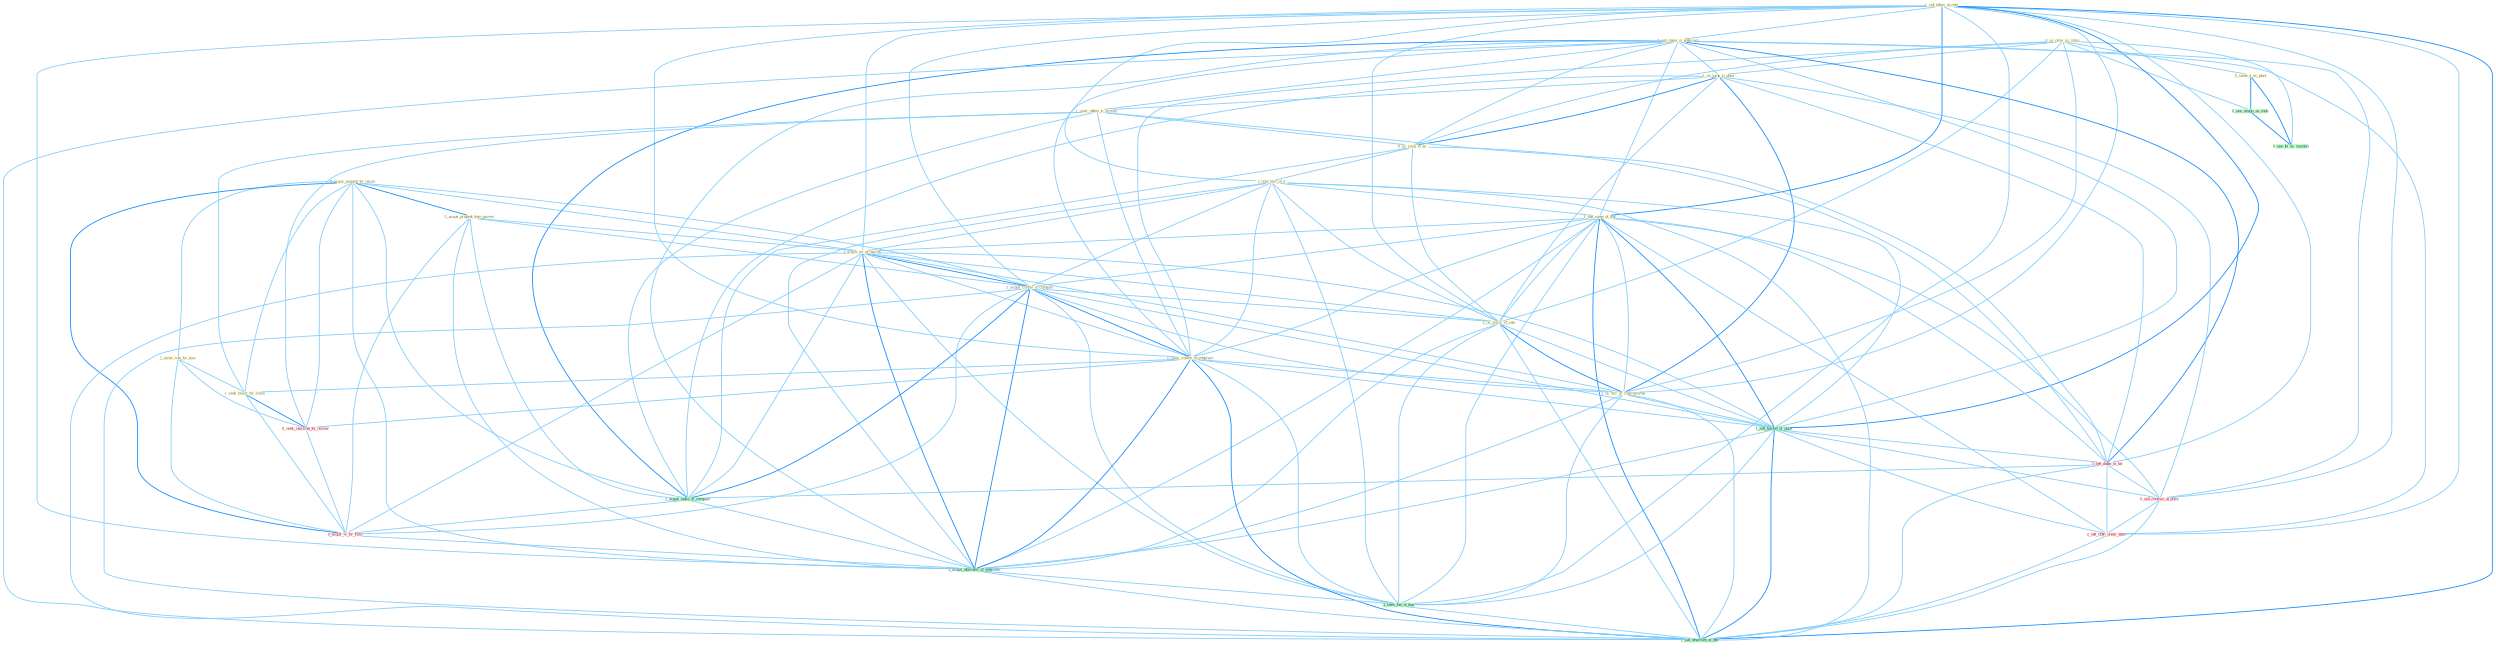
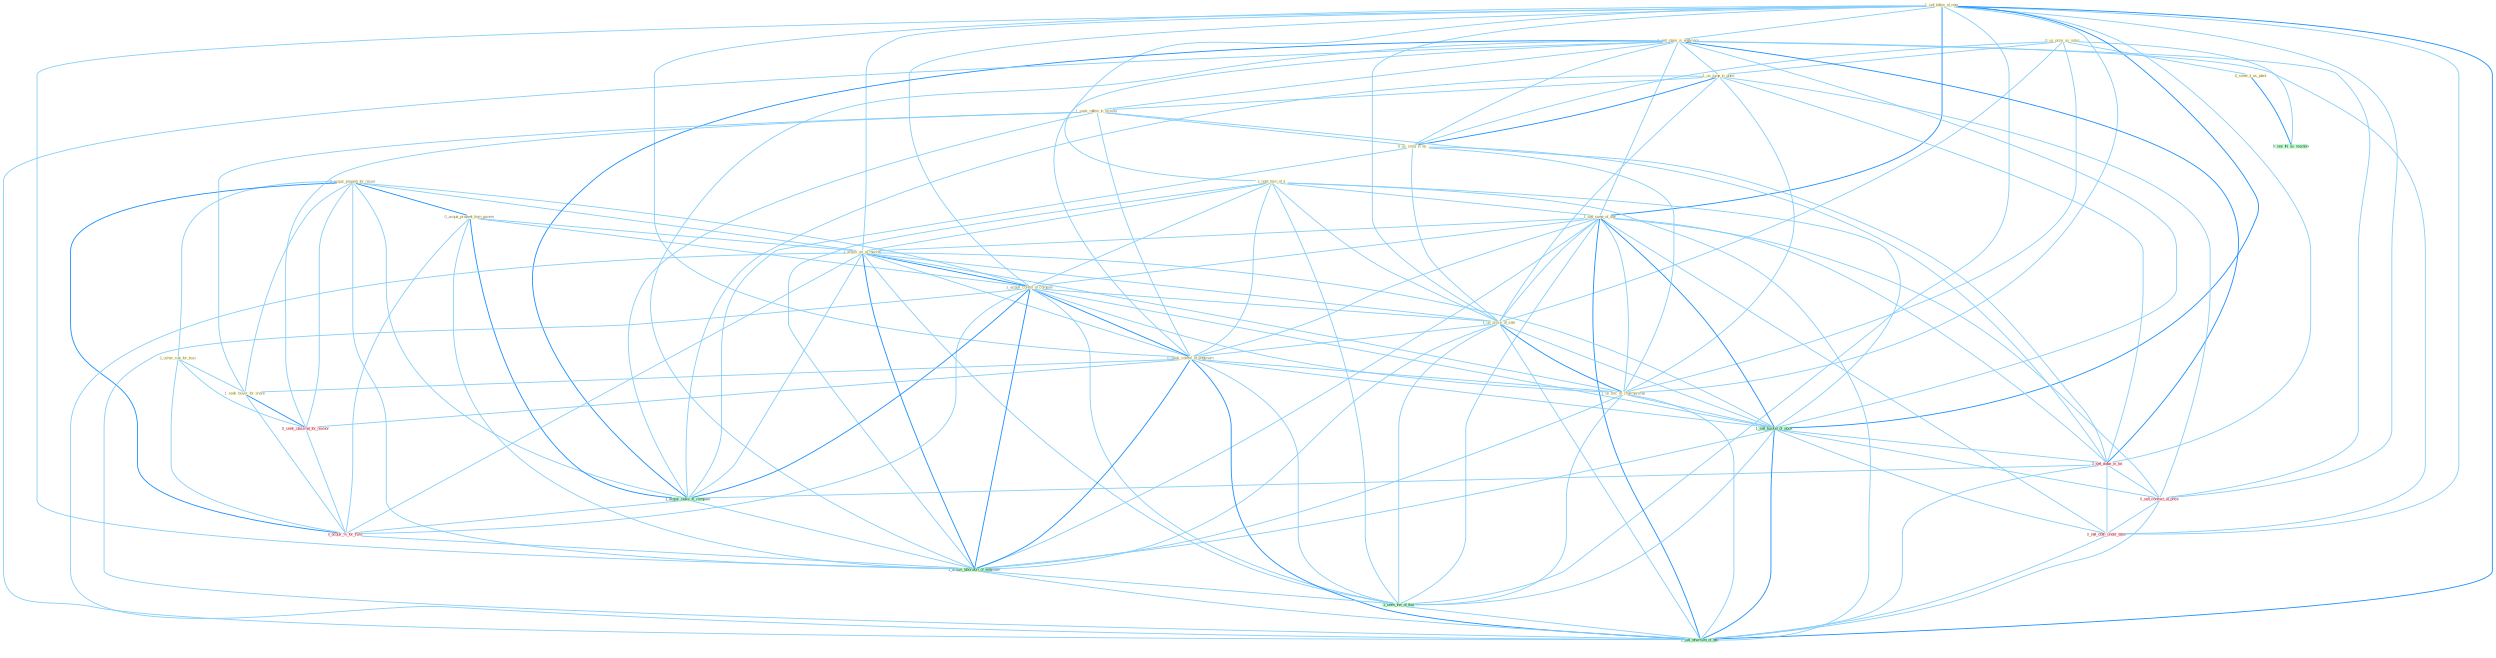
edge "0_us_prize_as_induc" -- "0_seek_control_of_entitynam": now "1_us_proce_of_sale" -- "0_seek_control_of_entitynam"
node "0_see_resign_as_indic": removed
edge "0_us_song_in_ad" -- "1_hold_form_of_it": now "0_us_song_in_ad" -- "1_us_forc_of_chairmanship"
edge "1_us_jump_in_price" -- "1_us_forc_of_chairmanship": color #1e90ff -> #87cefa
edge "0_acquir_properti_from_govern" -- "1_acquir_stake_in_compani": color #87cefa -> #1e90ff
